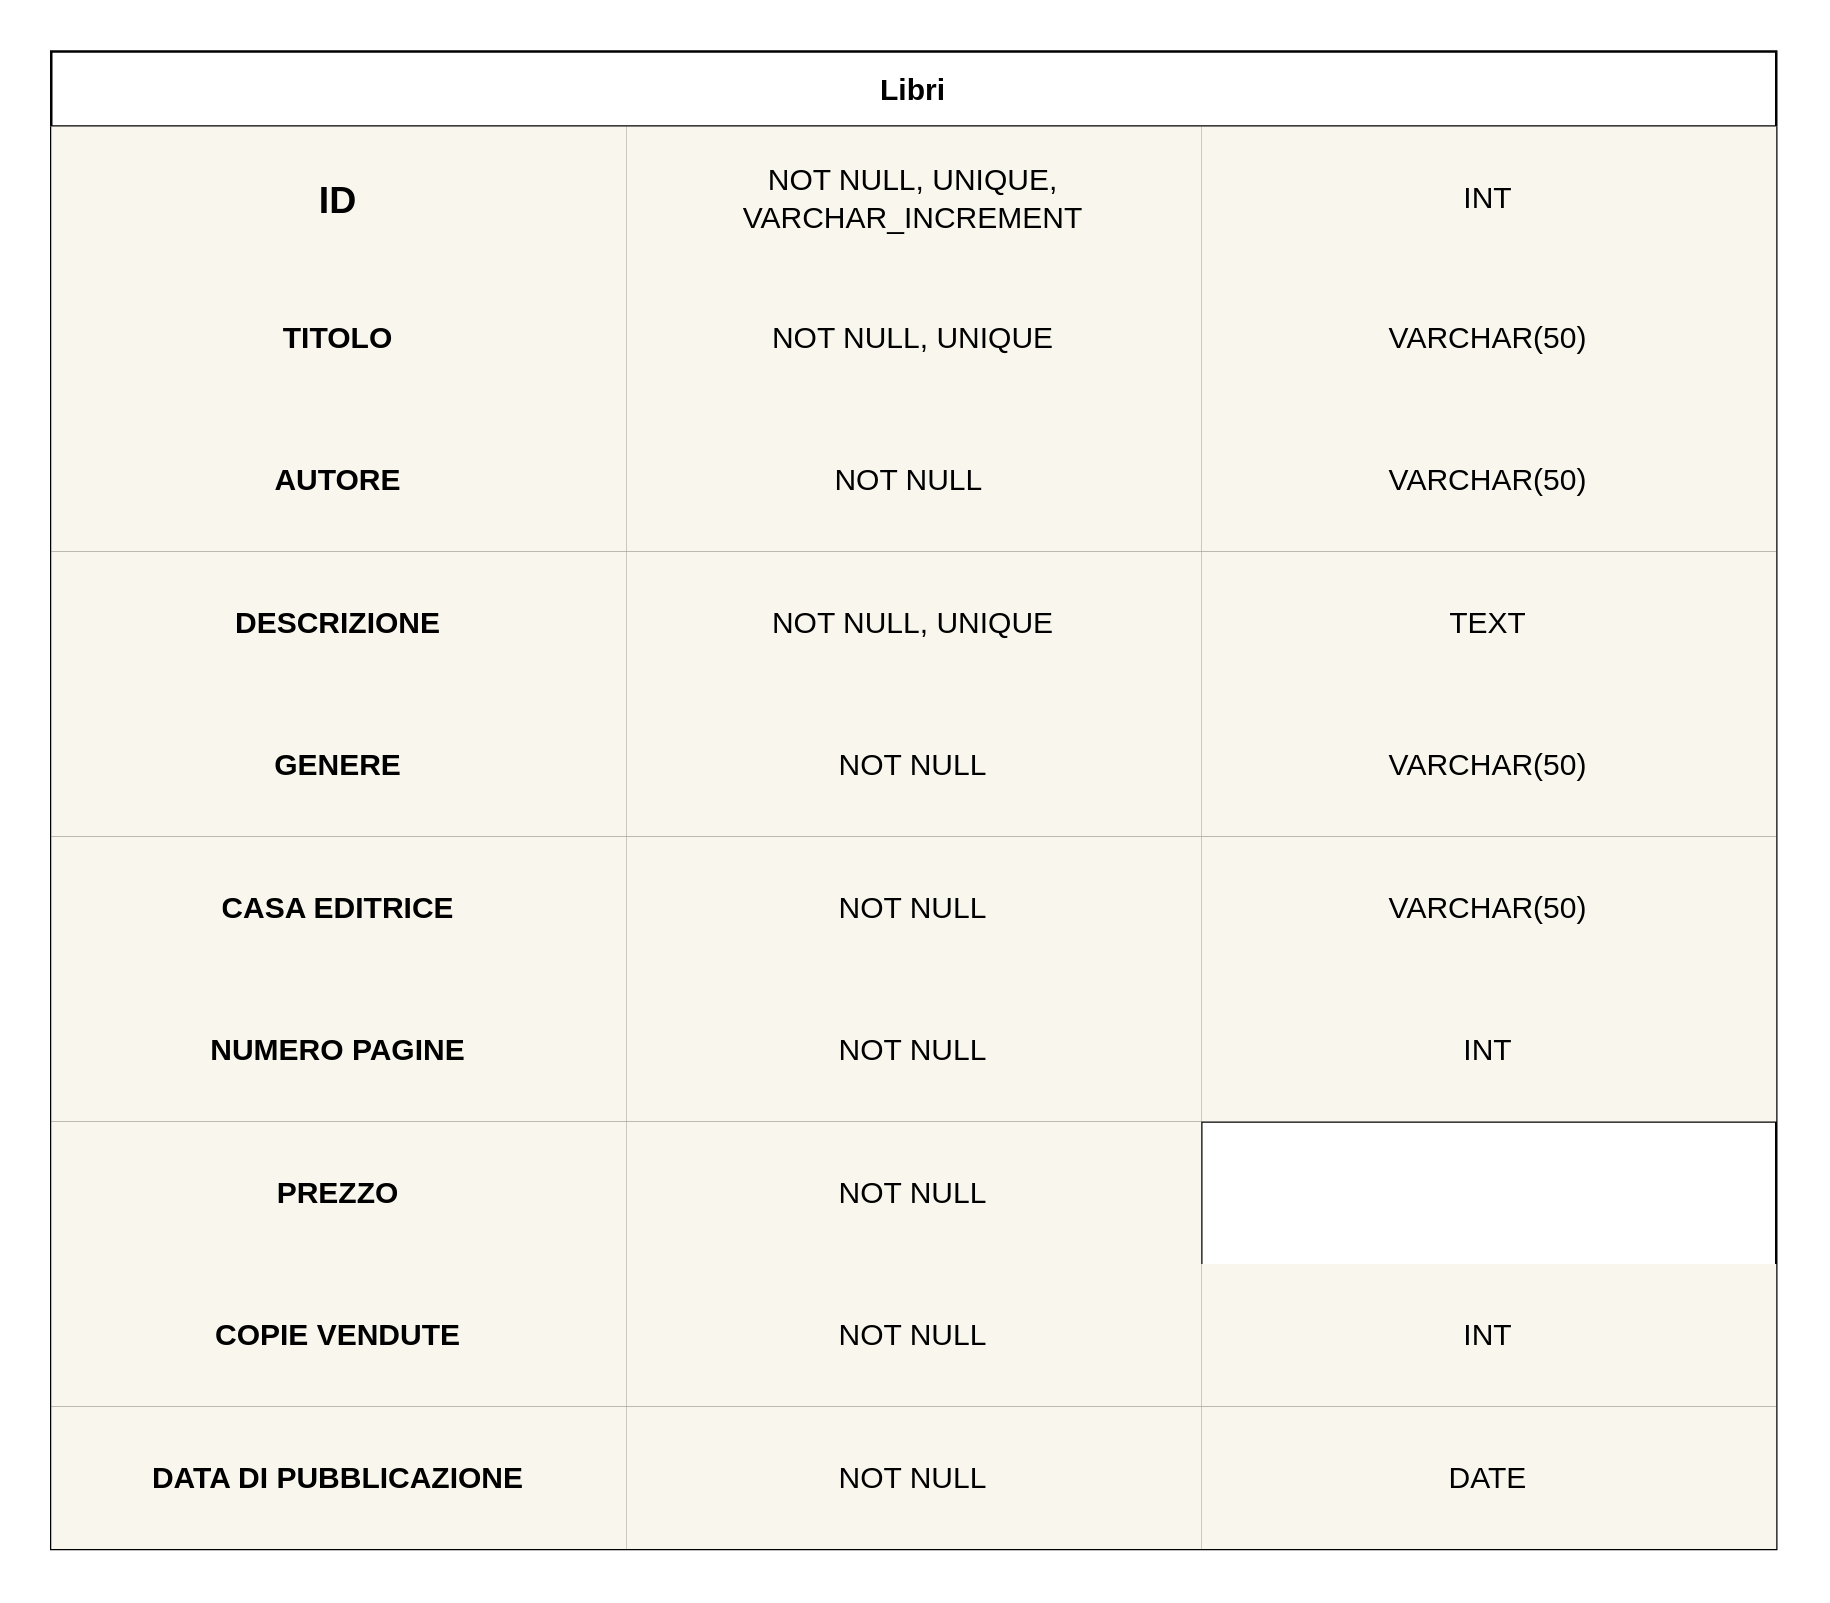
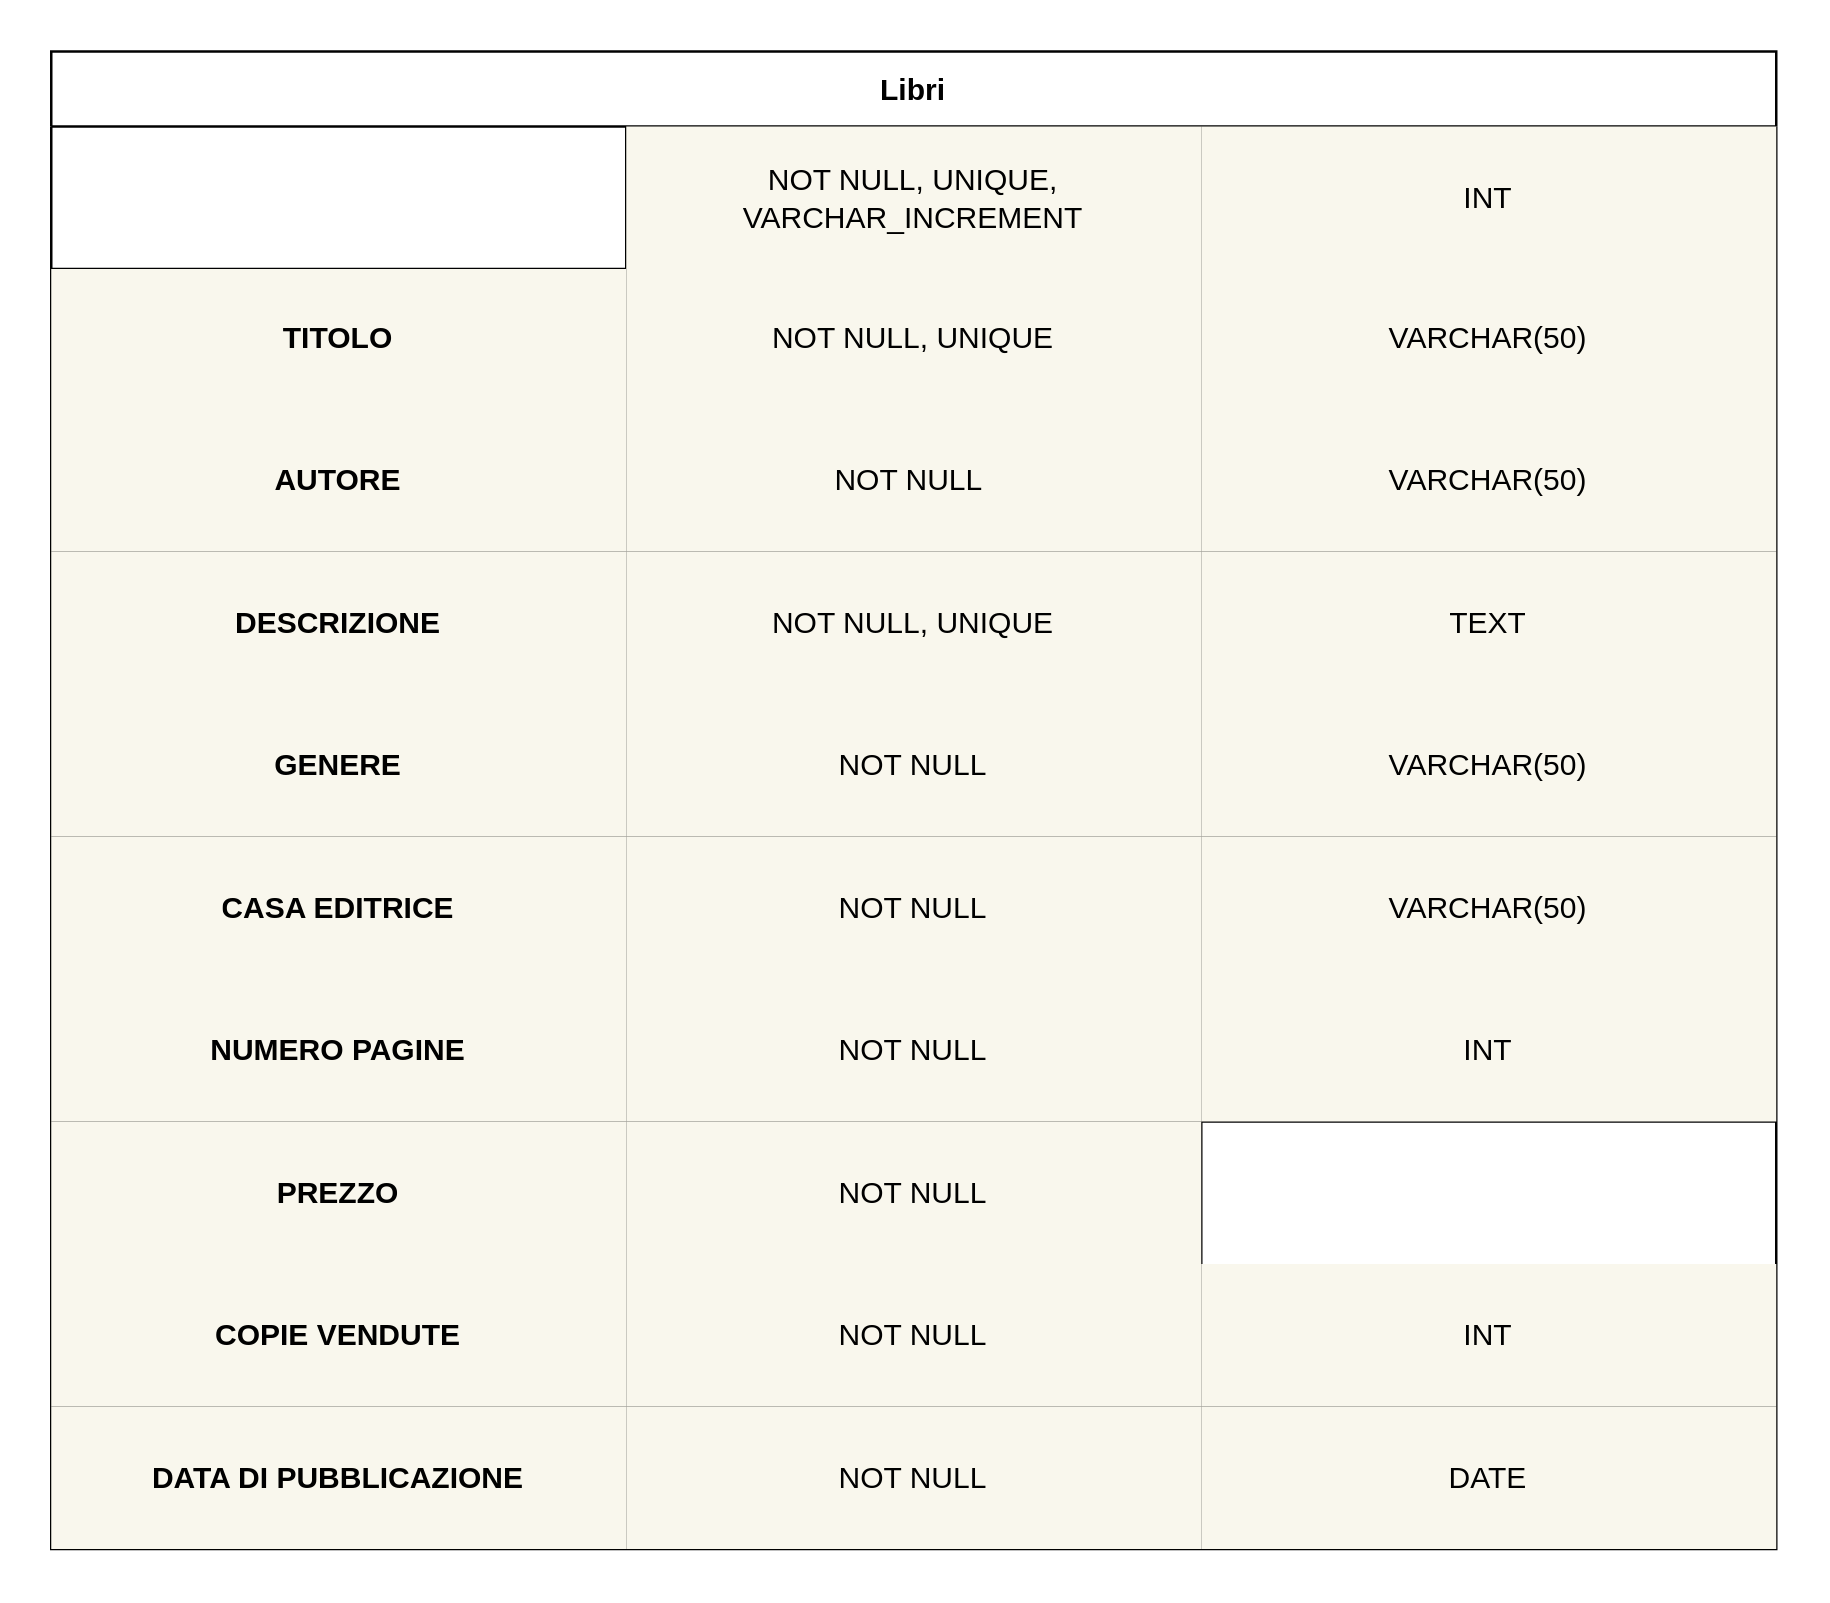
node "ID": removed
